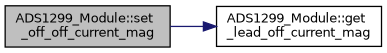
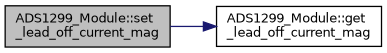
node "ADS1299_Module::set _off_off_current_mag": label "ADS1299_Module::set _off_off_current_mag" -> "ADS1299_Module::set _lead_off_current_mag"
